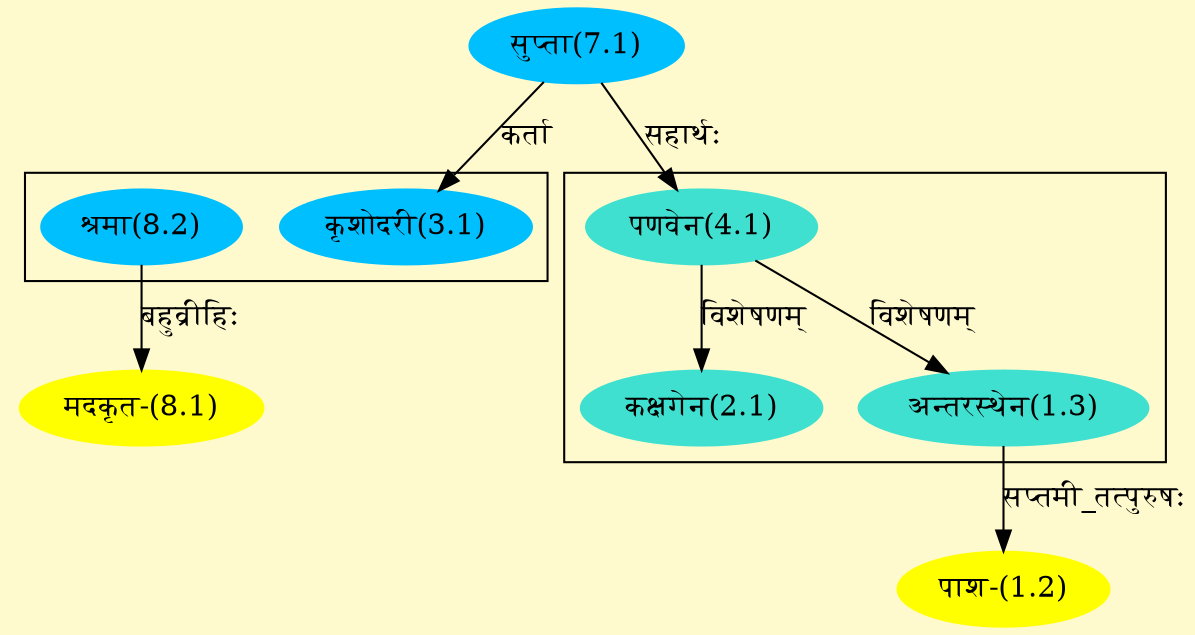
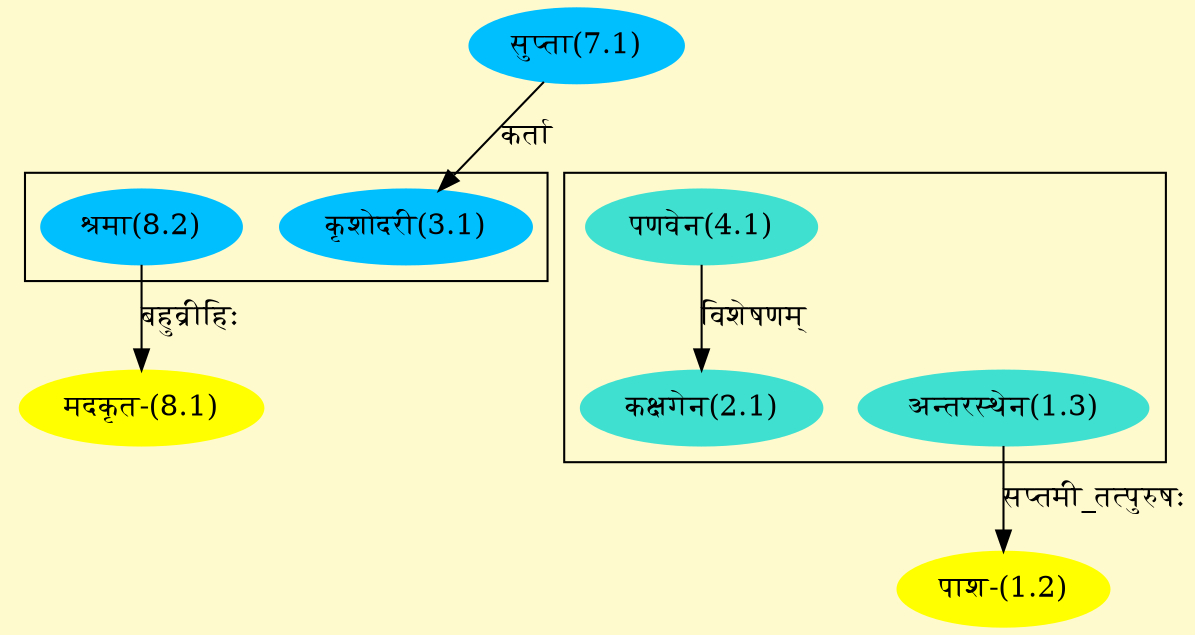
edge "सुप्ता(7.1)" -> "पणवेन(4.1)": removed, label "सहार्थः"
edge "पणवेन(4.1)" -> "अन्तरस्थेन(1.3)": removed, label "विशेषणम्"
